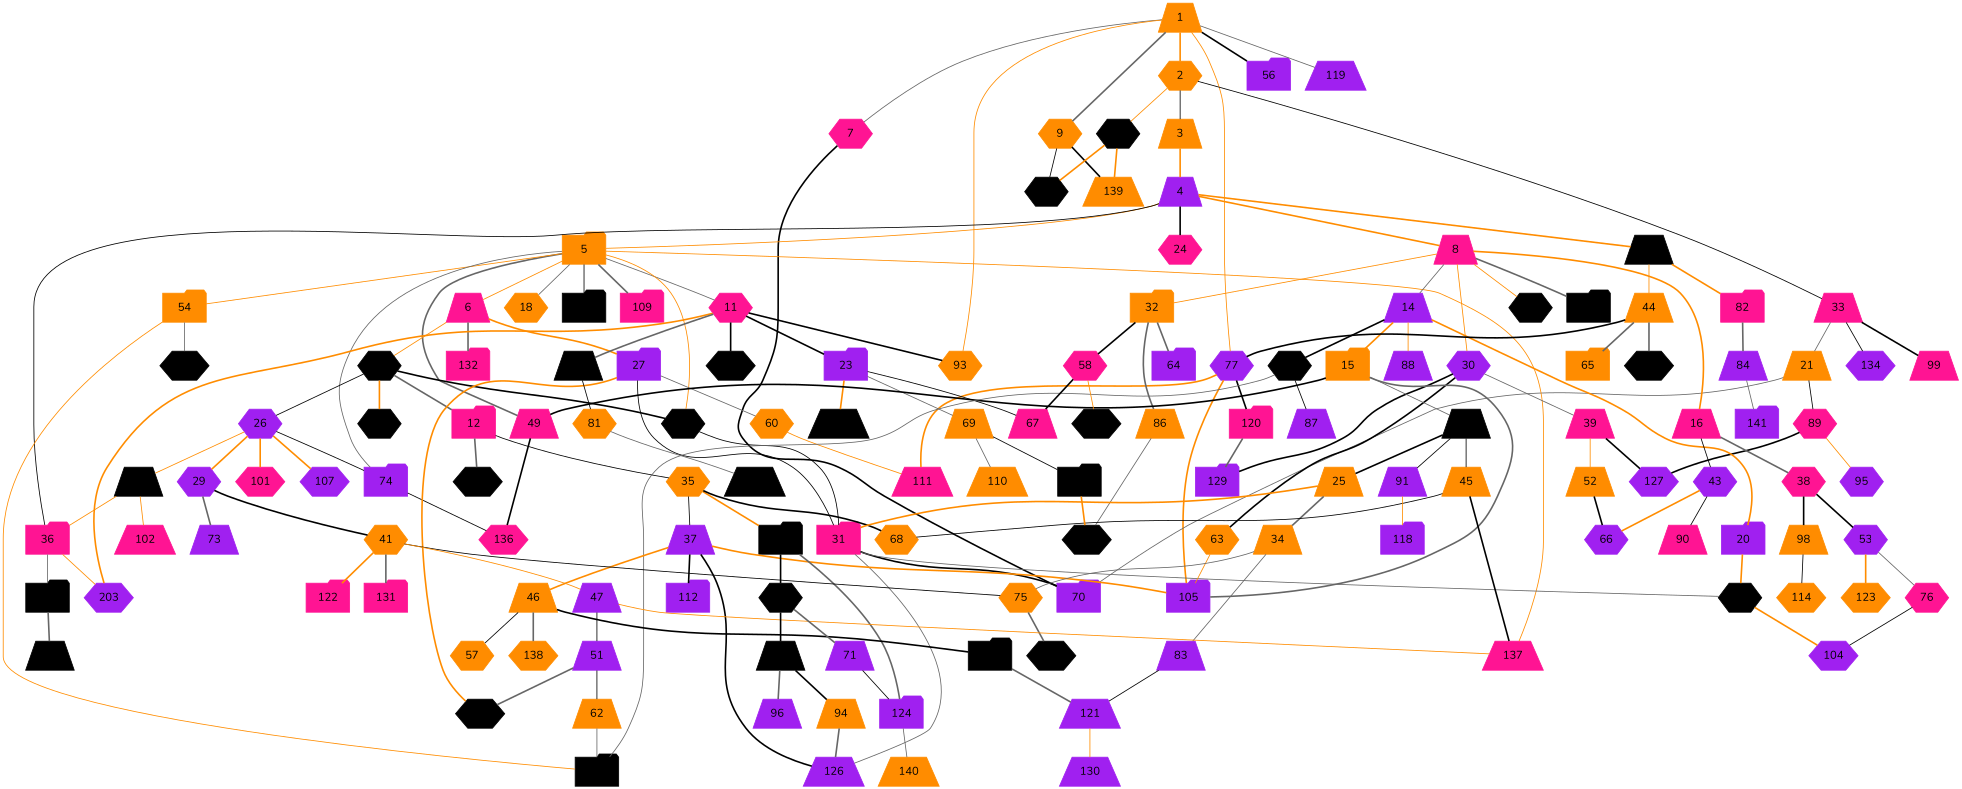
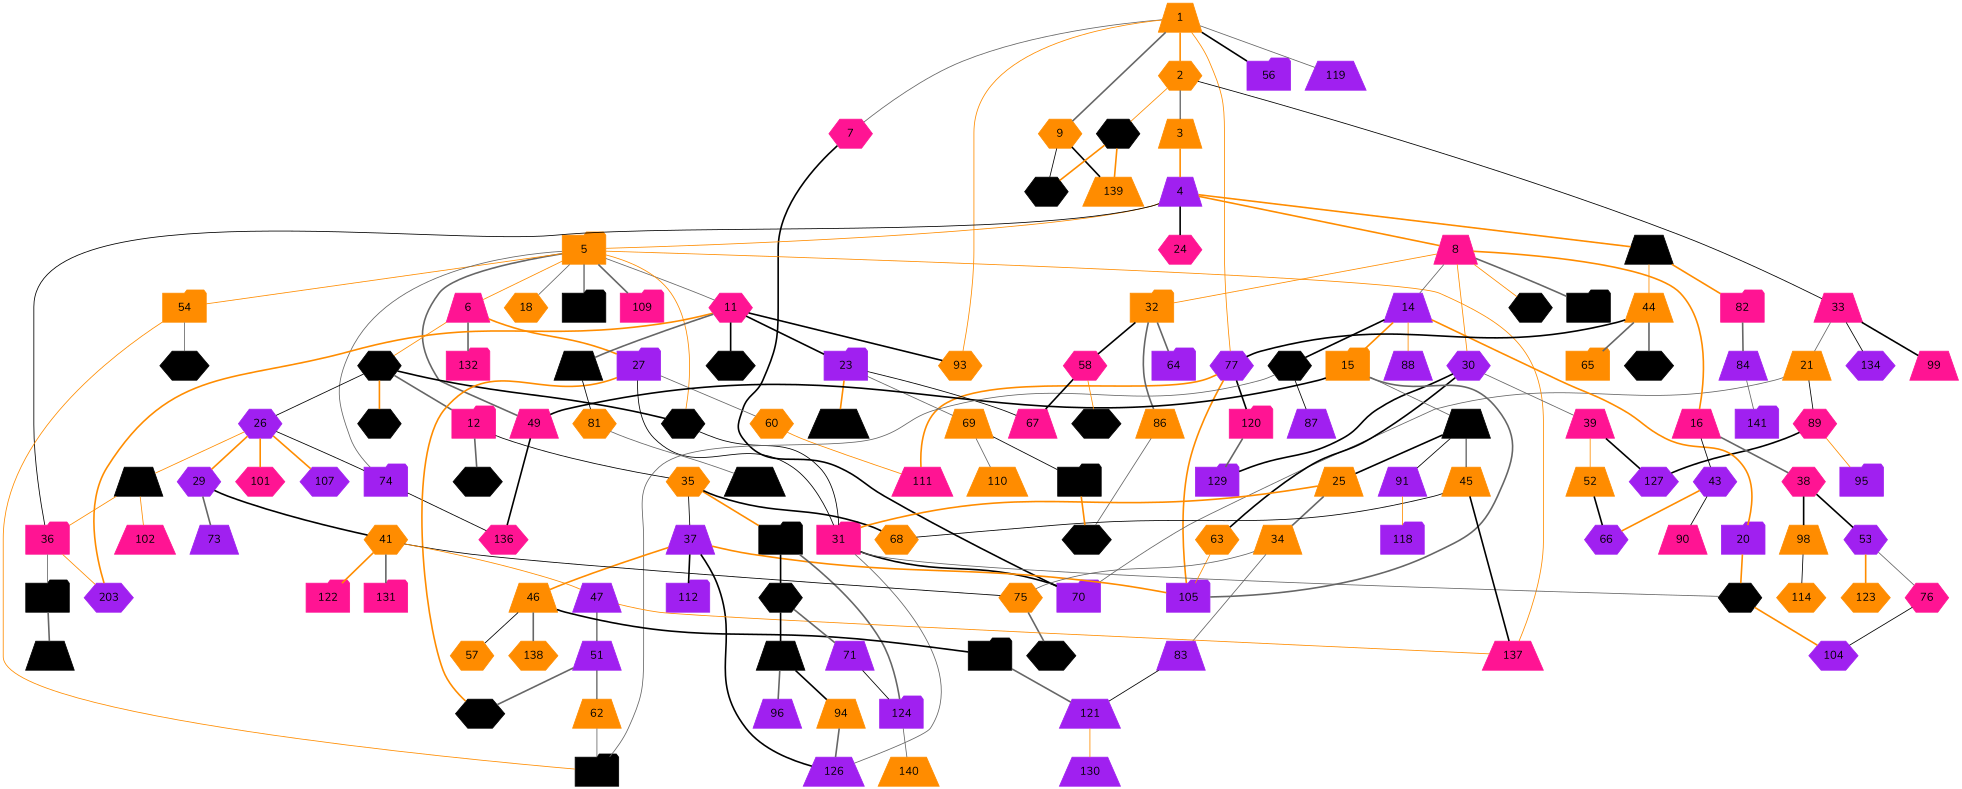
node "95": shape hexagon -> folder
